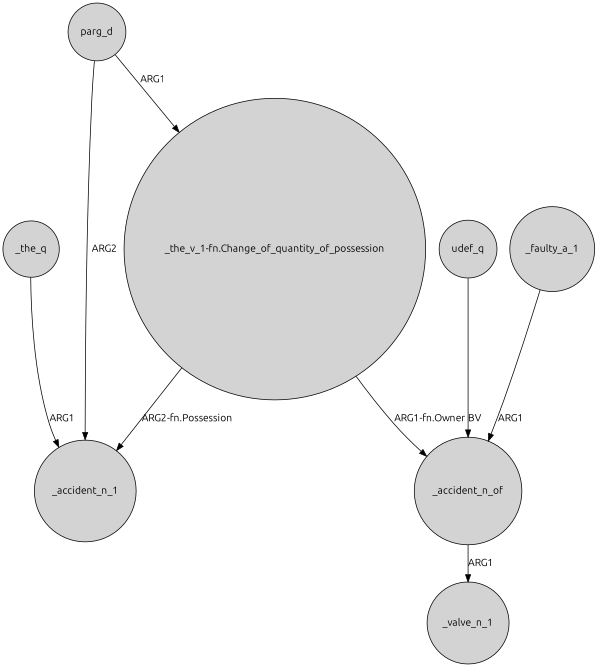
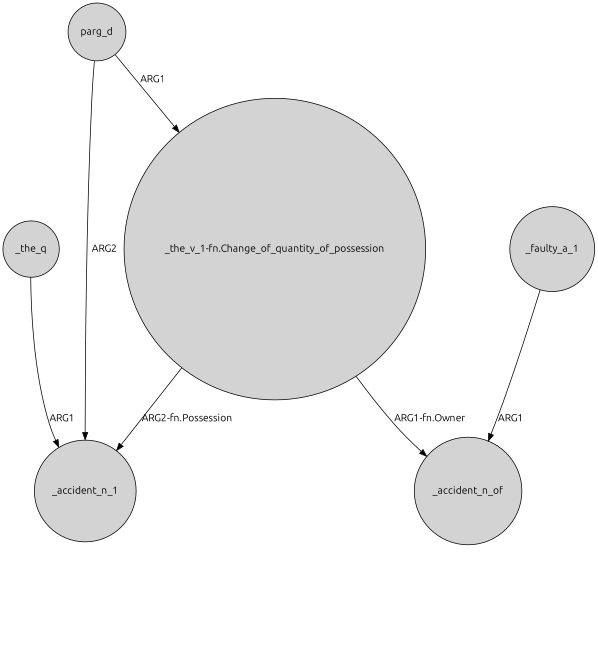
node "udef_q": removed
node "_valve_n_1": removed
